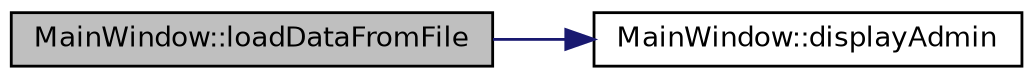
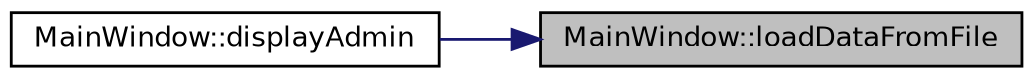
edge "MainWindow::loadDataFromFile" -> "MainWindow::displayAdmin": reversed
